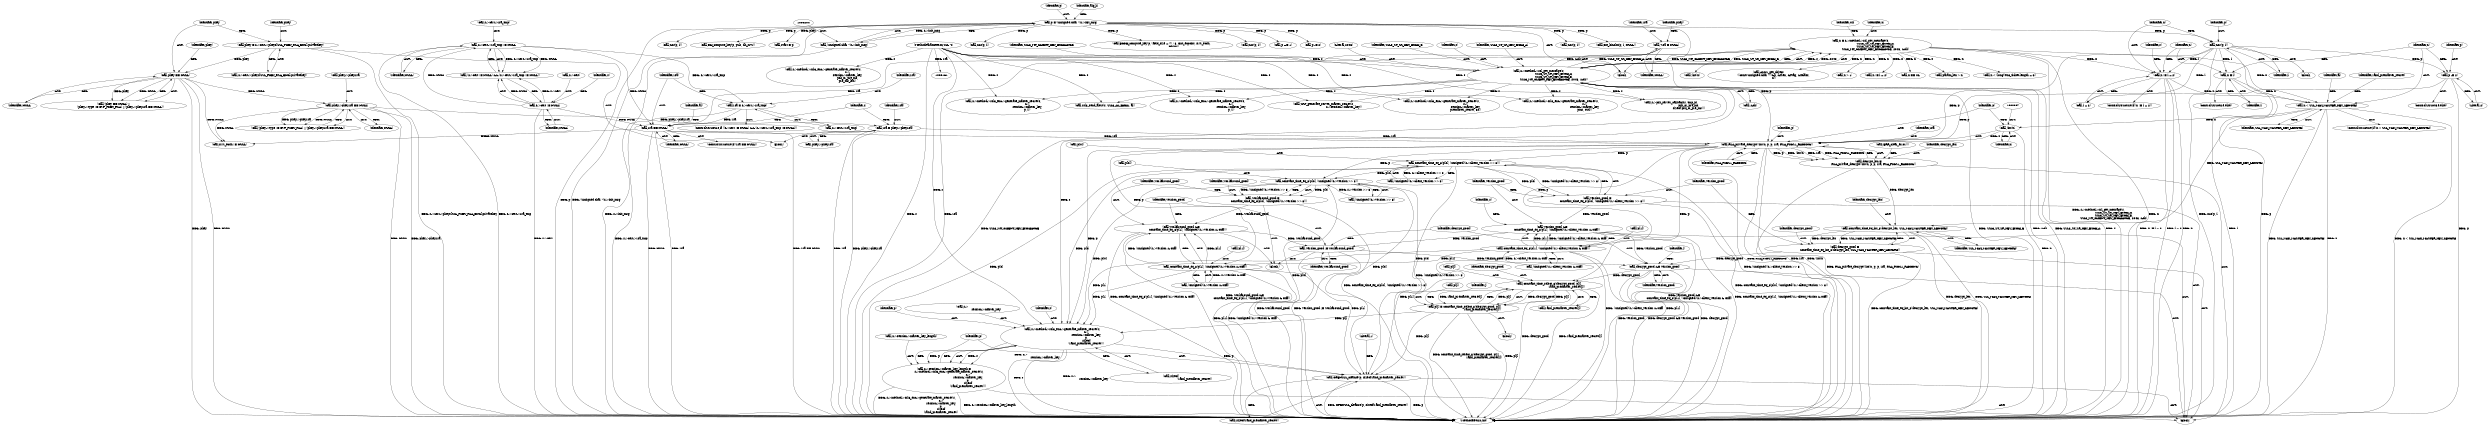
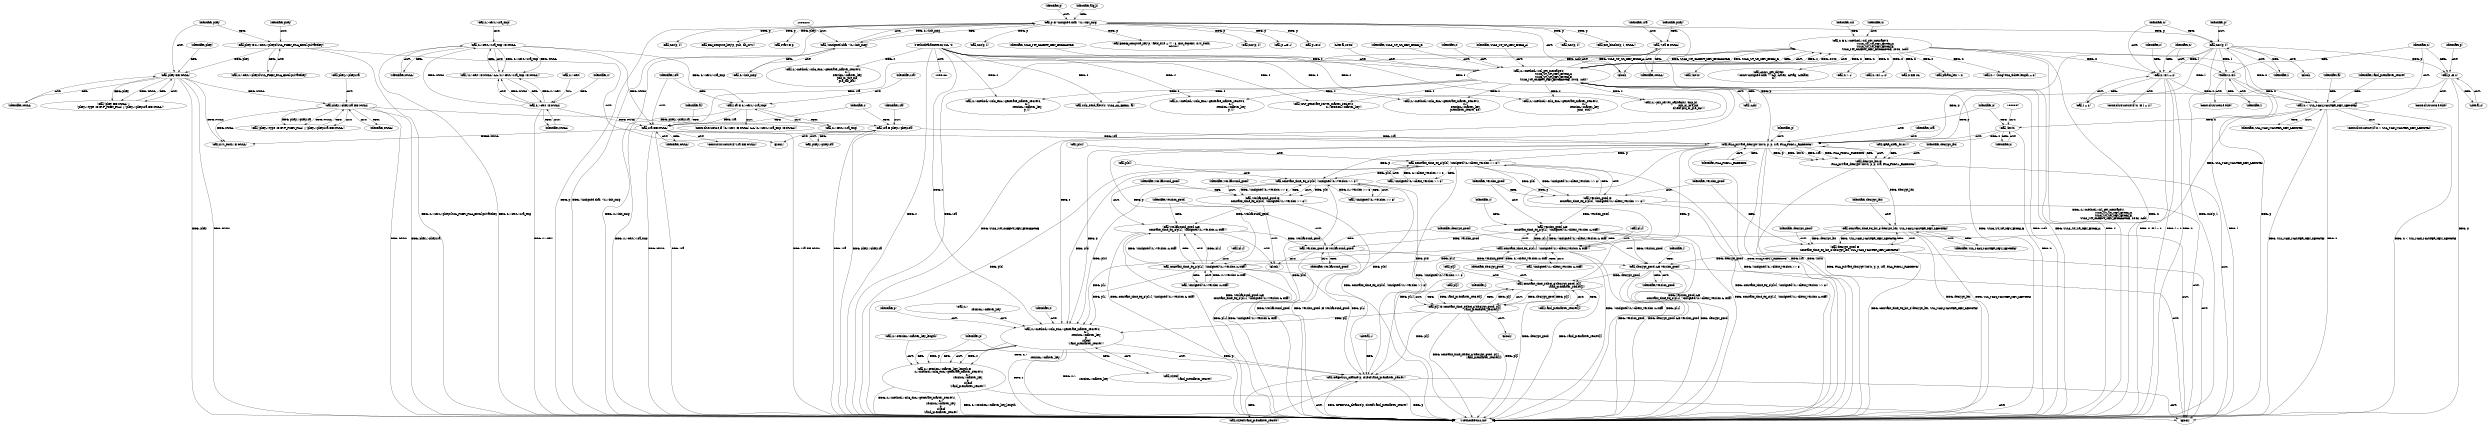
edge "(MethodParameterIn,SSL *s)" -> "1000161": label "DDG: rsa" -> "AST: "
node "(Call,s->init_msg)": added
node "(Call,n = i)": label "(Call,n = i)" -> "(Tclass,n = i)"
edge "(Call,s->cert)" -> "(Call,s->cert != NULL)": label "AST: " -> "SSL: "
